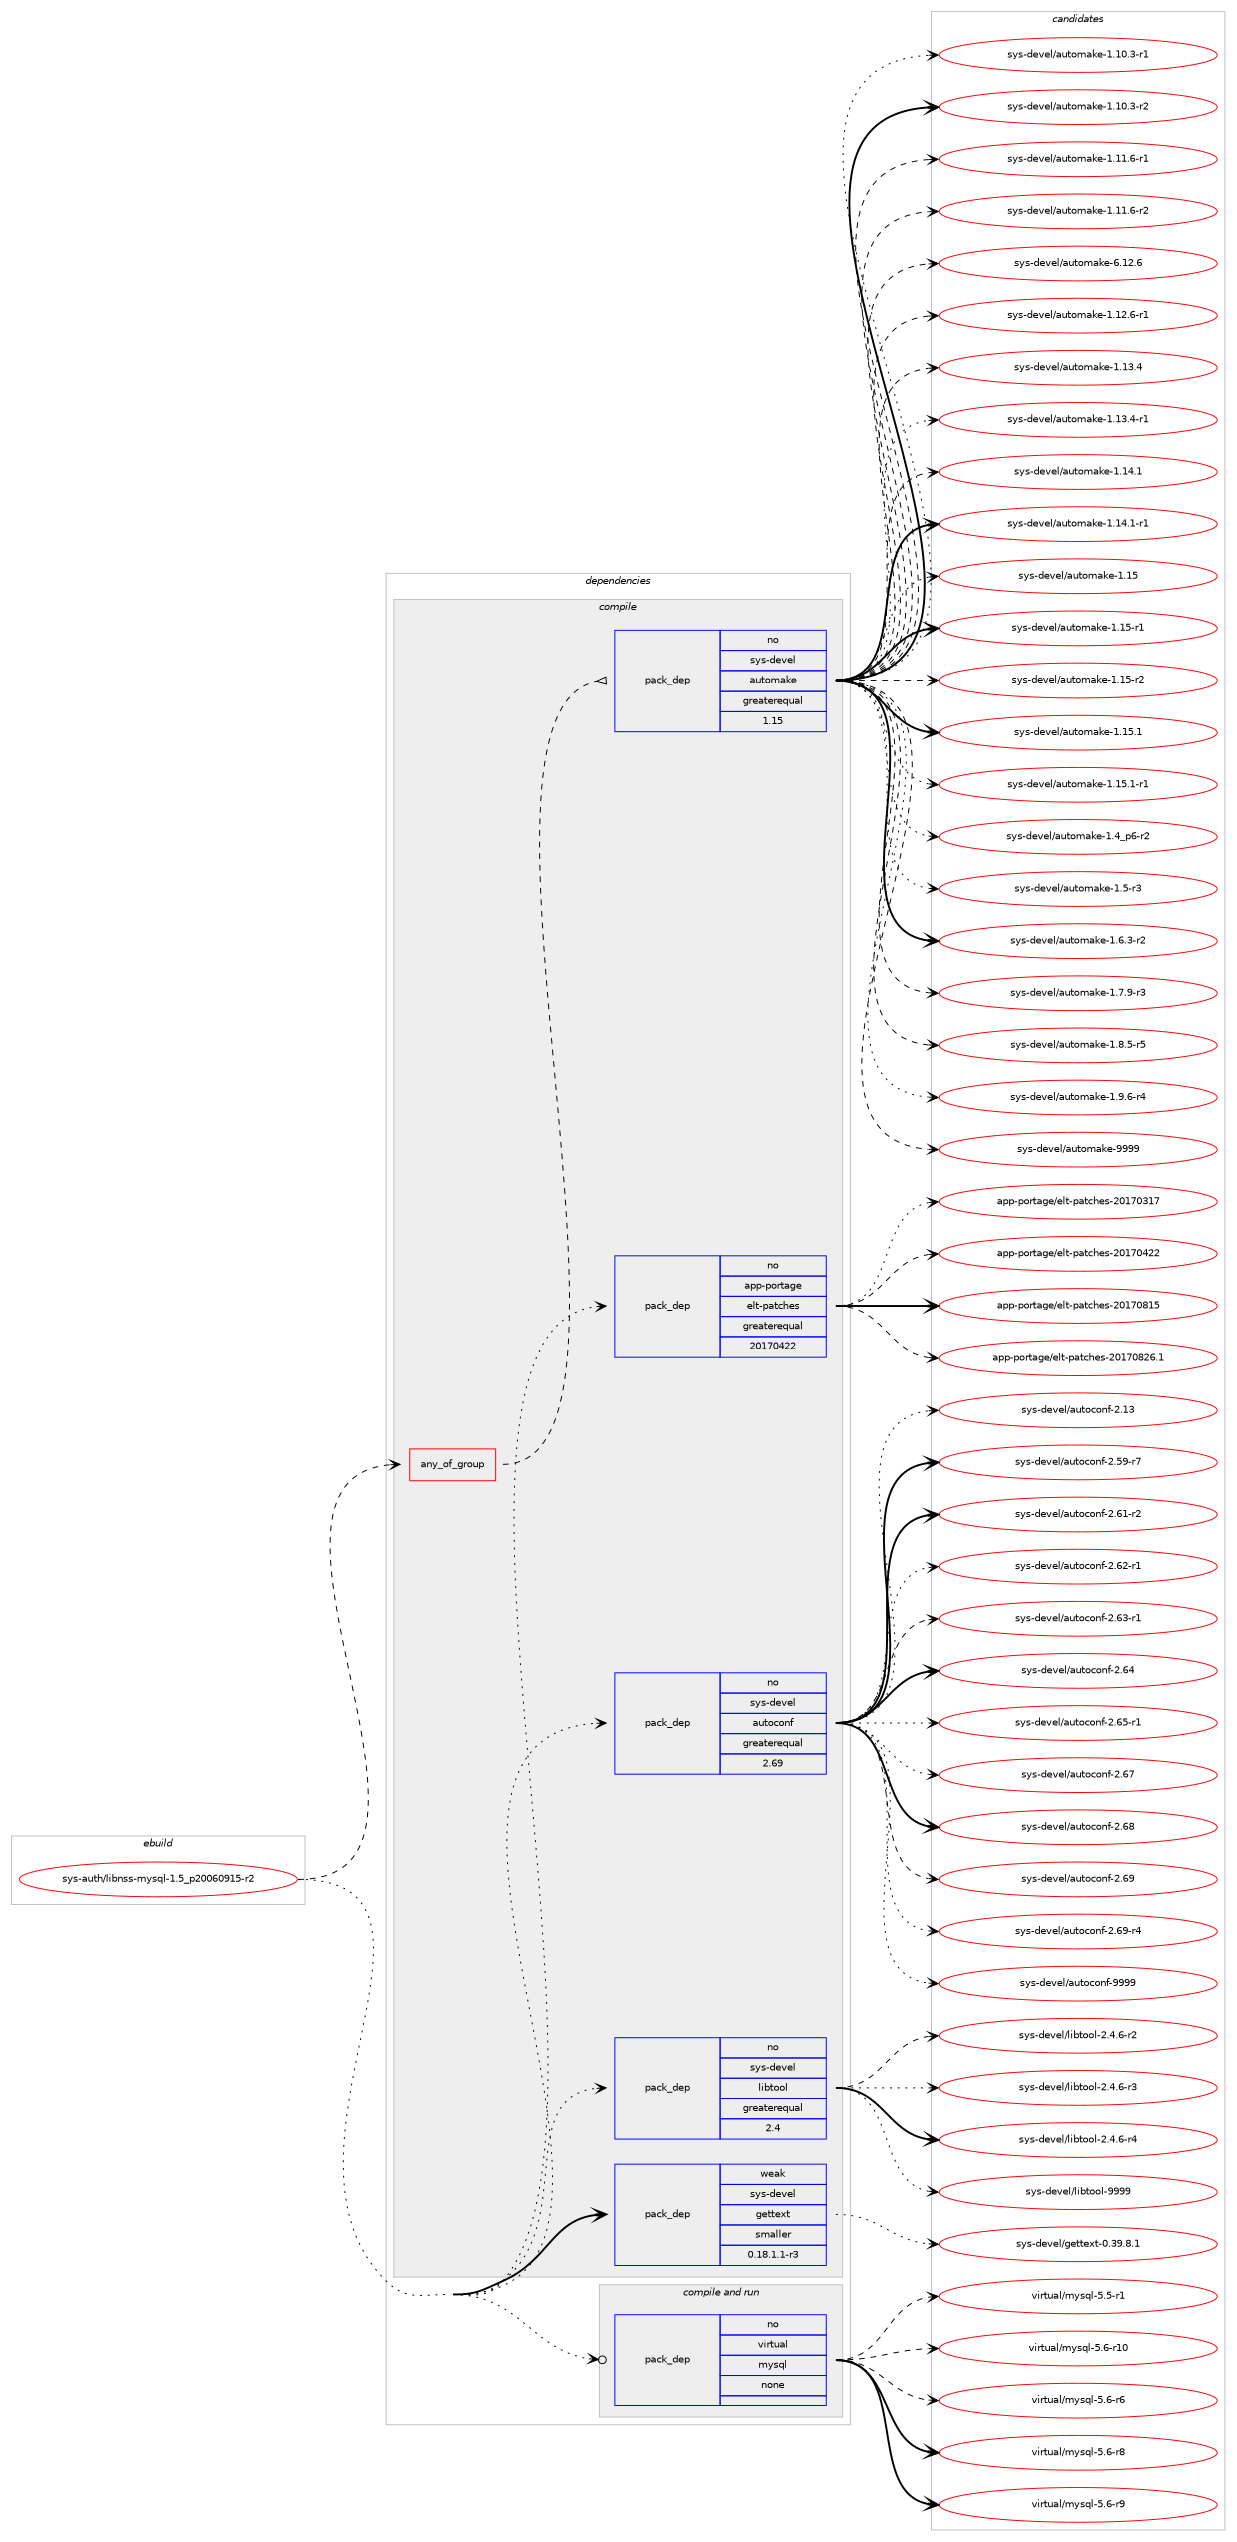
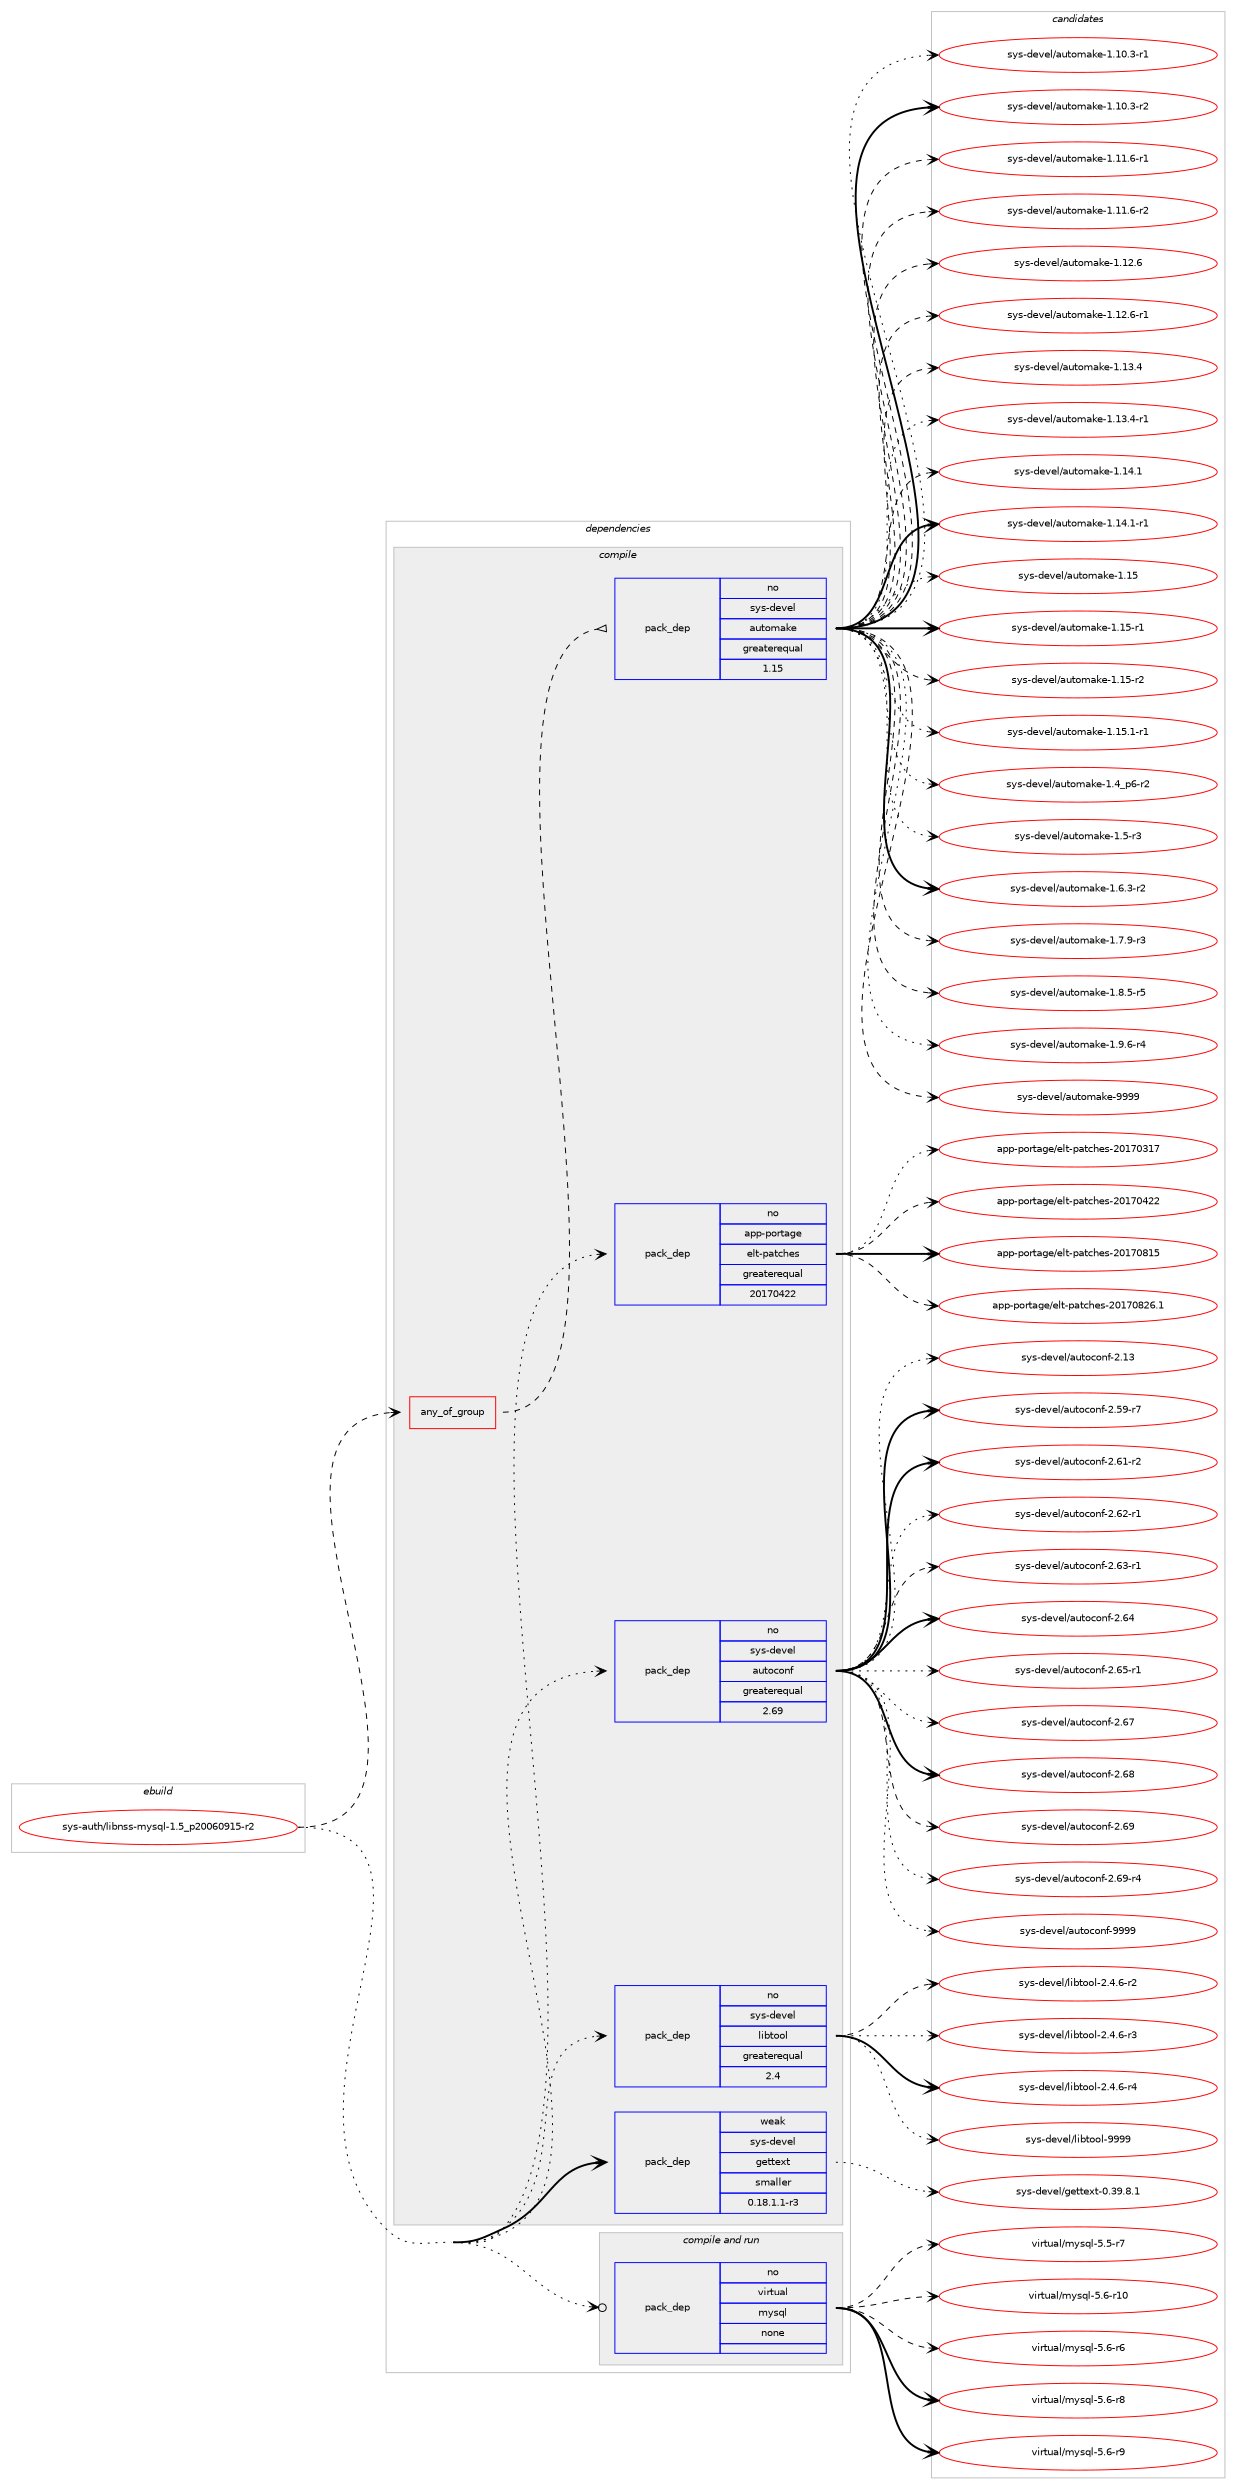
node "sys-devel/automake-6.12.6": label "sys-devel/automake-6.12.6" -> "sys-devel/automake-1.12.6"
node "sys-devel/automake-1.15.1": removed
node "virtual/mysql-5.5-r1": label "virtual/mysql-5.5-r1" -> "virtual/mysql-5.5-r7"
